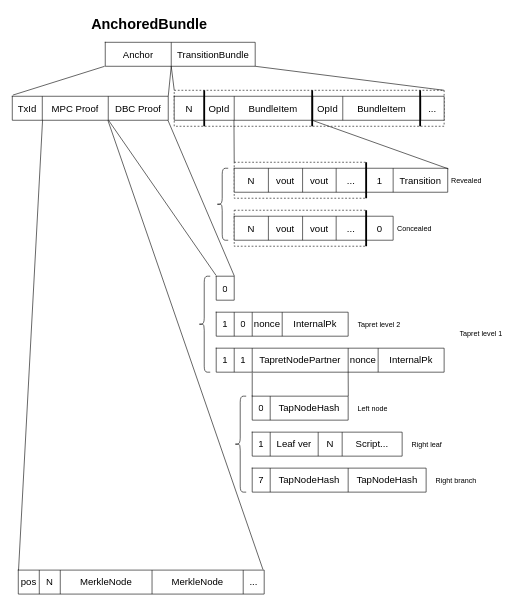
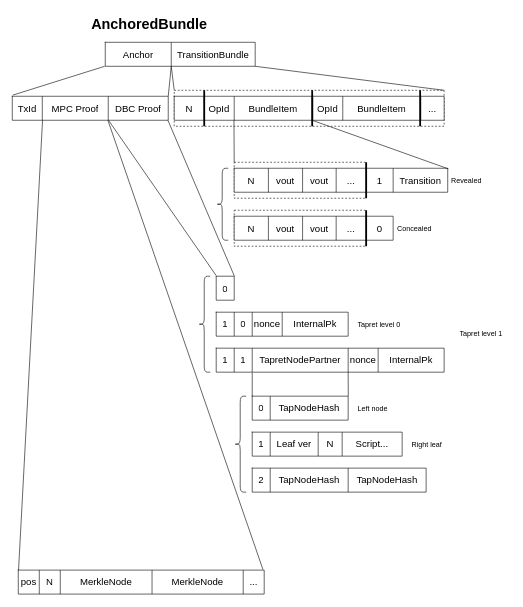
node "Tapret level 2": label "Tapret level 2" -> "Tapret level 0"
node "7": label "7" -> "2"
node "Right branch": removed
